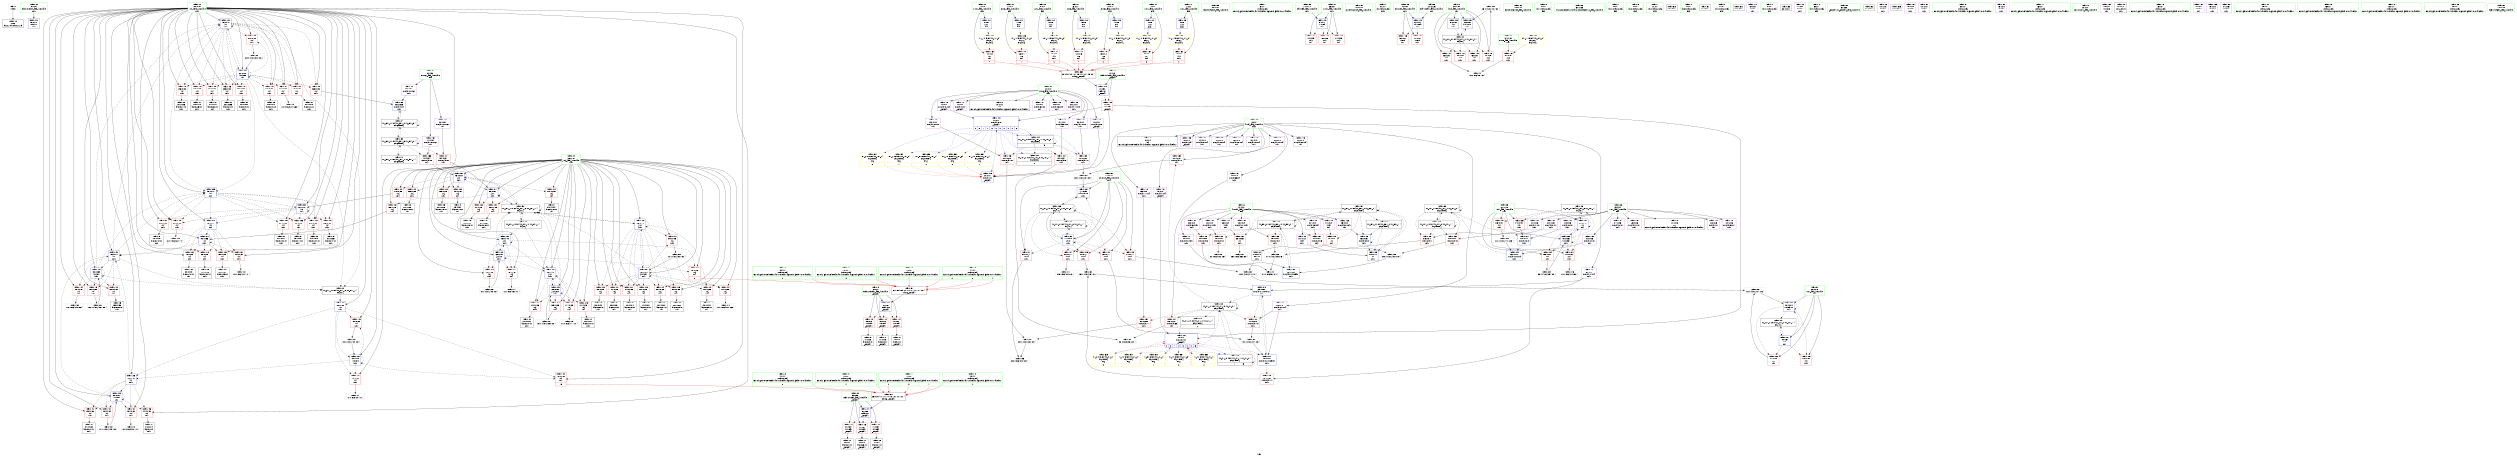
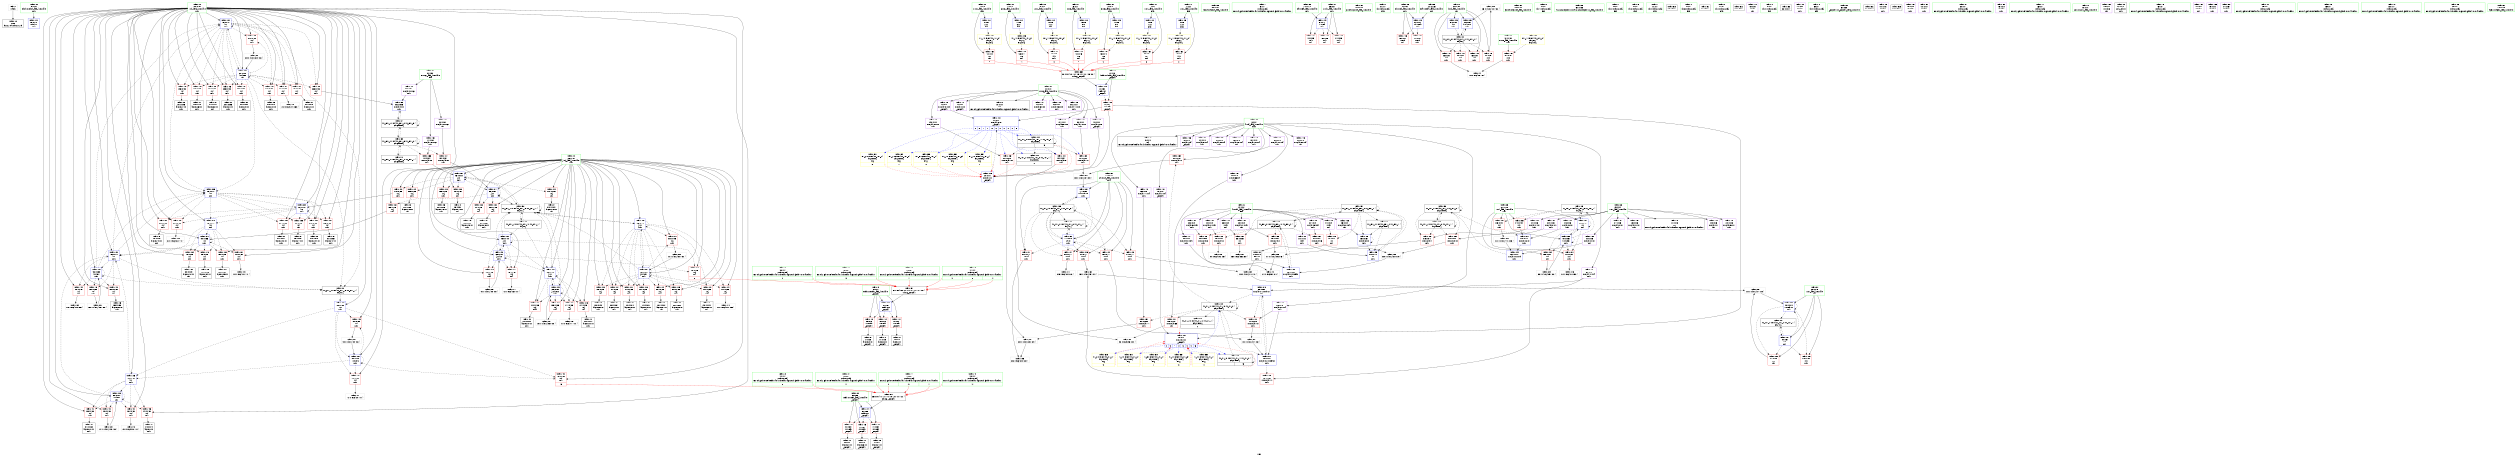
edge "NodeID: 399" -> "NodeID: 218": now "NodeID: 298" -> "NodeID: 218"
